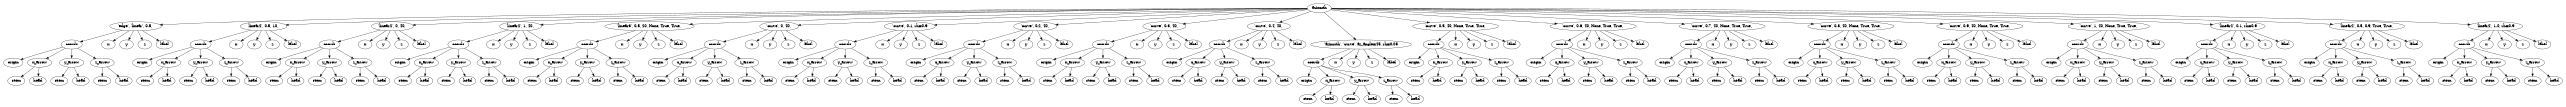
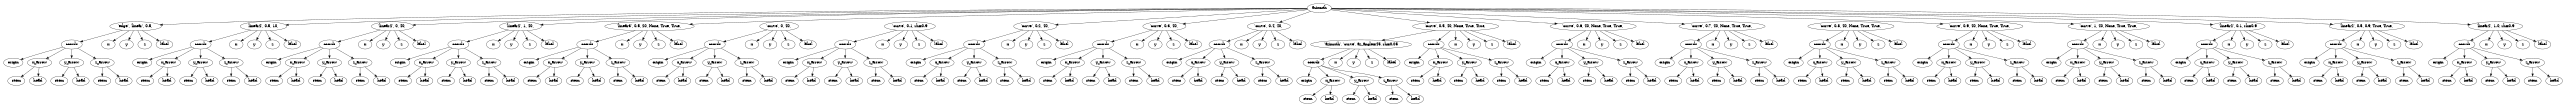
edge "azimuth" -> "'curve', 0.8, 40, None, True, True,": removed
edge "azimuth" -> "'curve', 0, 40,": removed
edge "azimuth" -> "'curve', 0.1, rh=0.9": removed
edge "azimuth" -> "'azimuth', 'curve', az_angle=45, rh=0.05": now "'curve', 0.5, 40, None, True, True," -> "'azimuth', 'curve', az_angle=45, rh=0.05"
